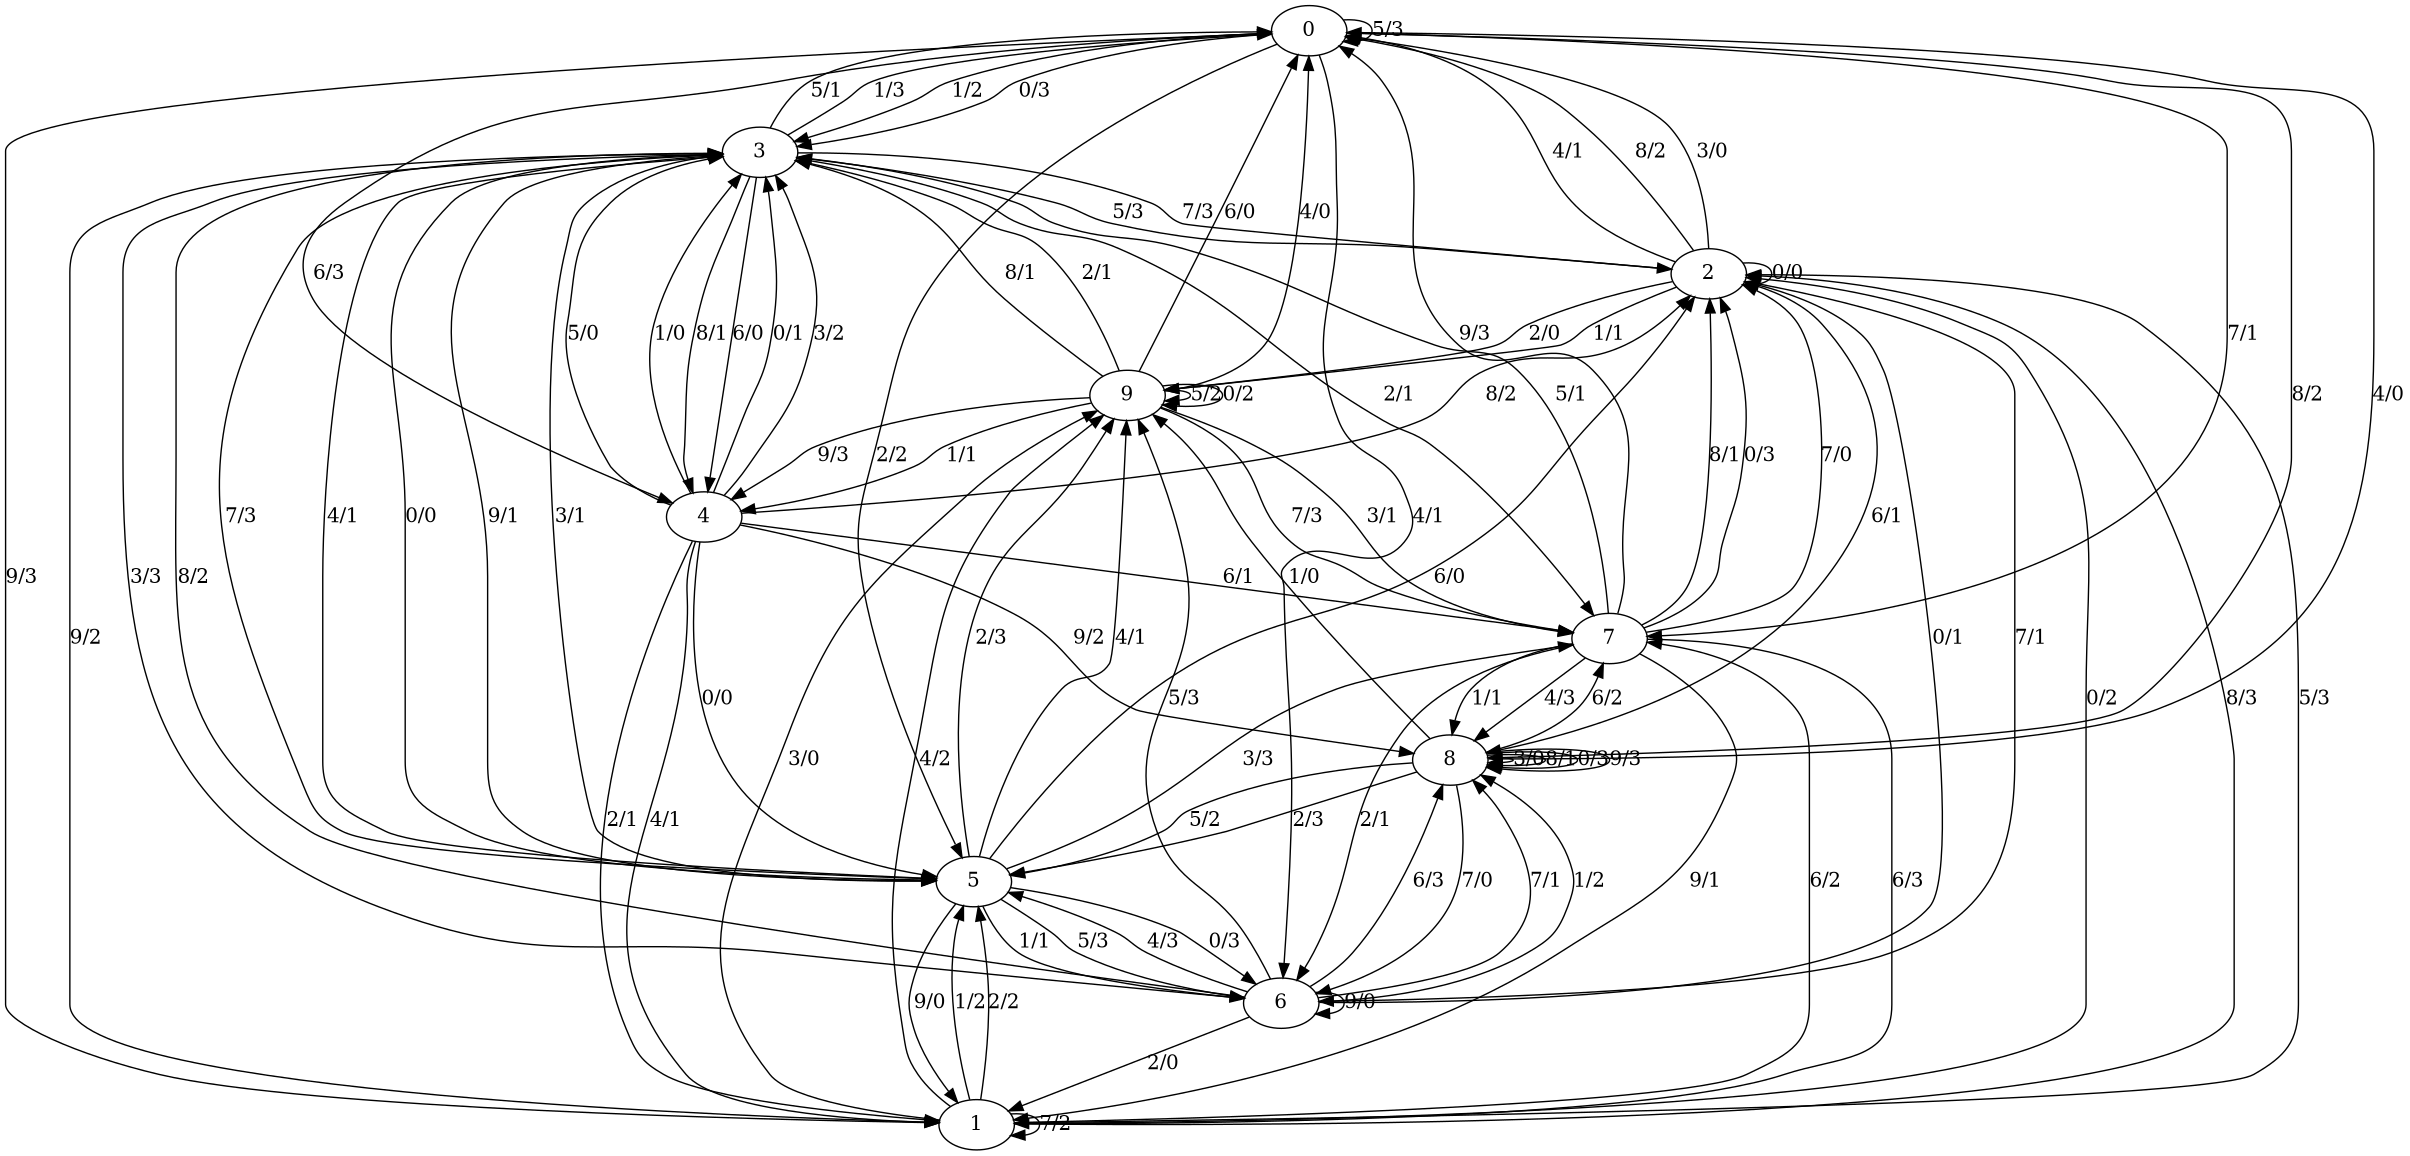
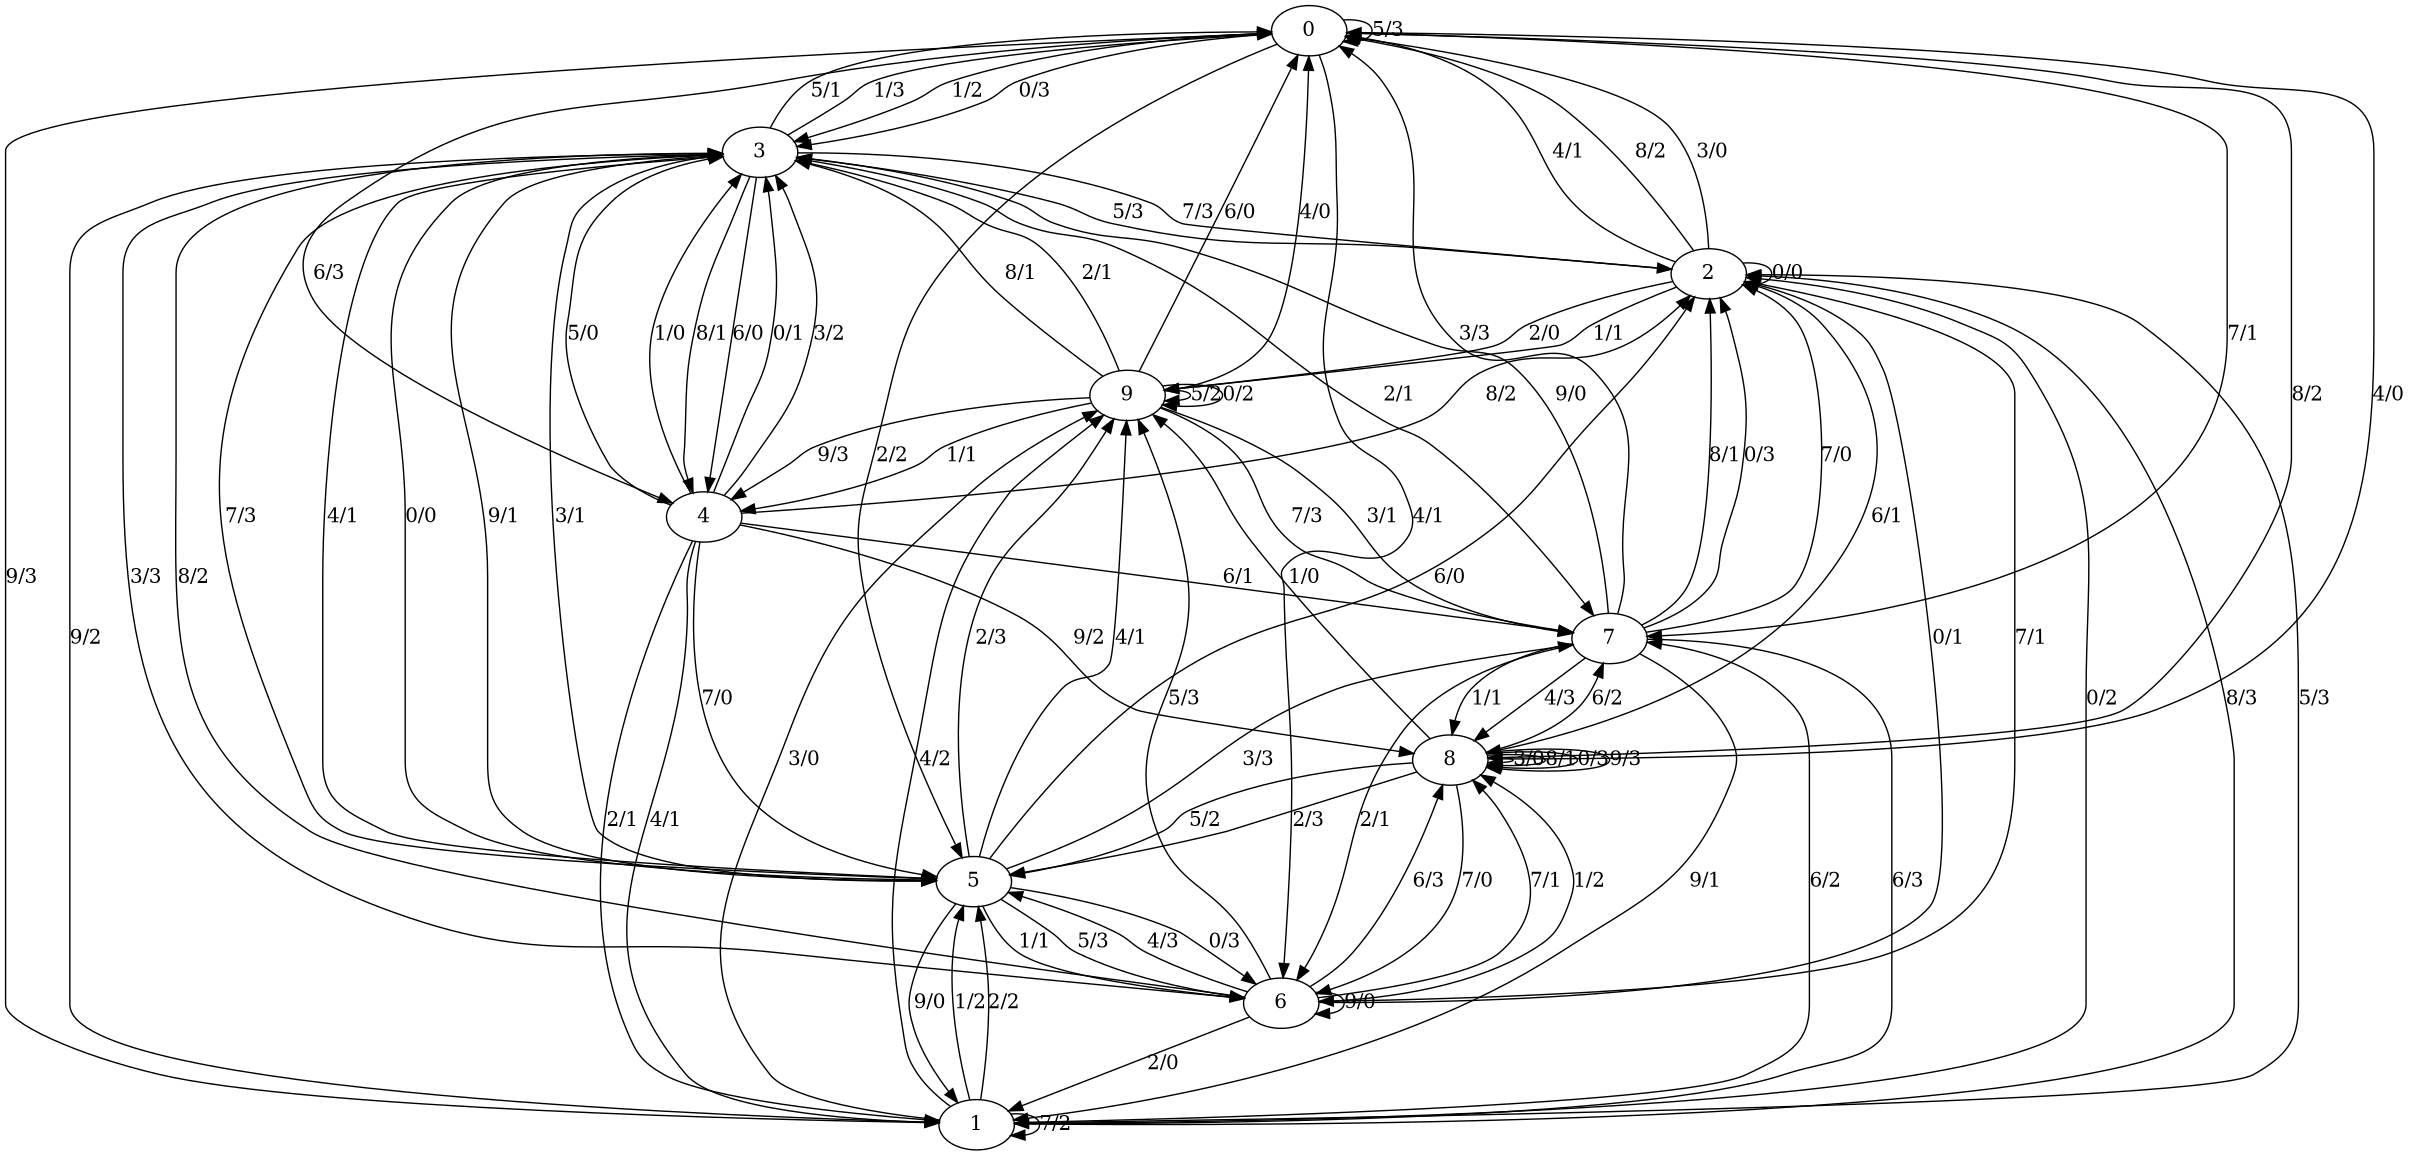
edge "7" -> "0": label "9/3" -> "3/3"
edge "7" -> "3": label "5/1" -> "9/0"
edge "4" -> "5": label "0/0" -> "7/0"
